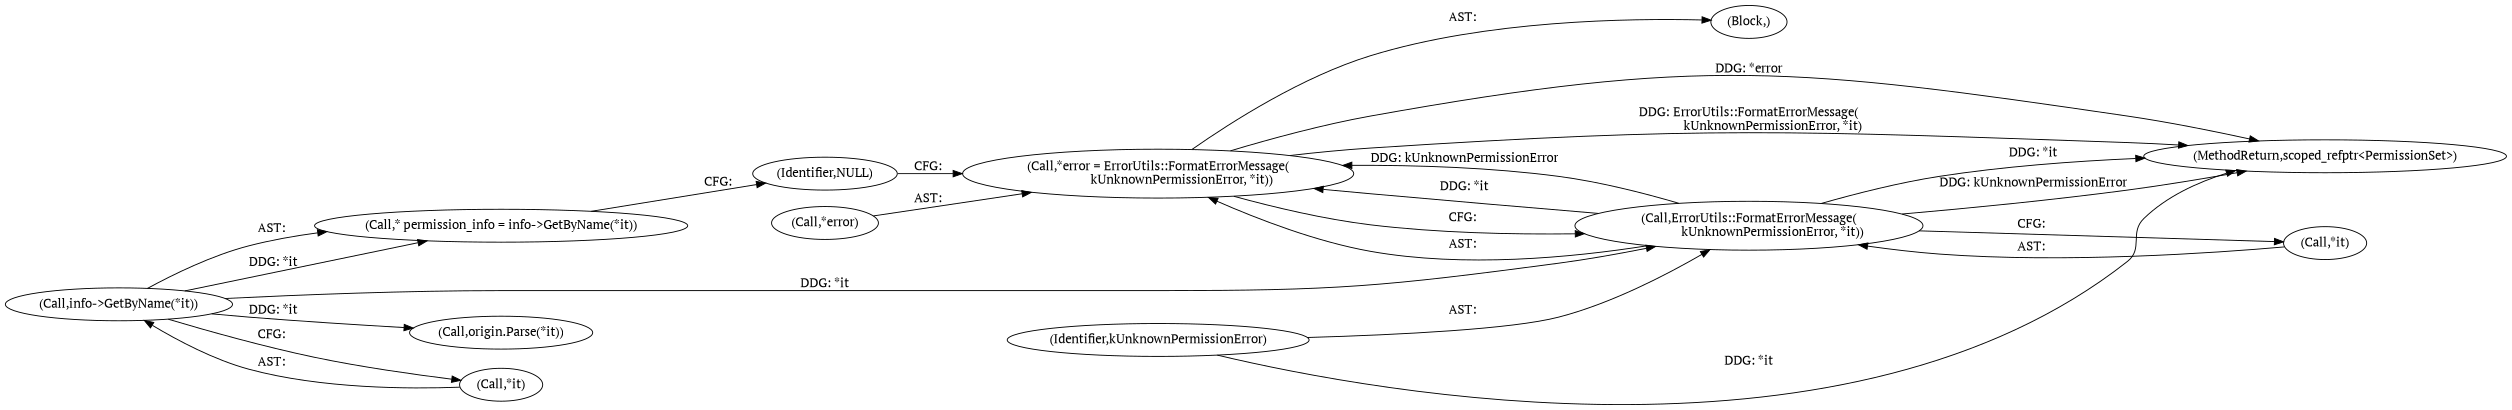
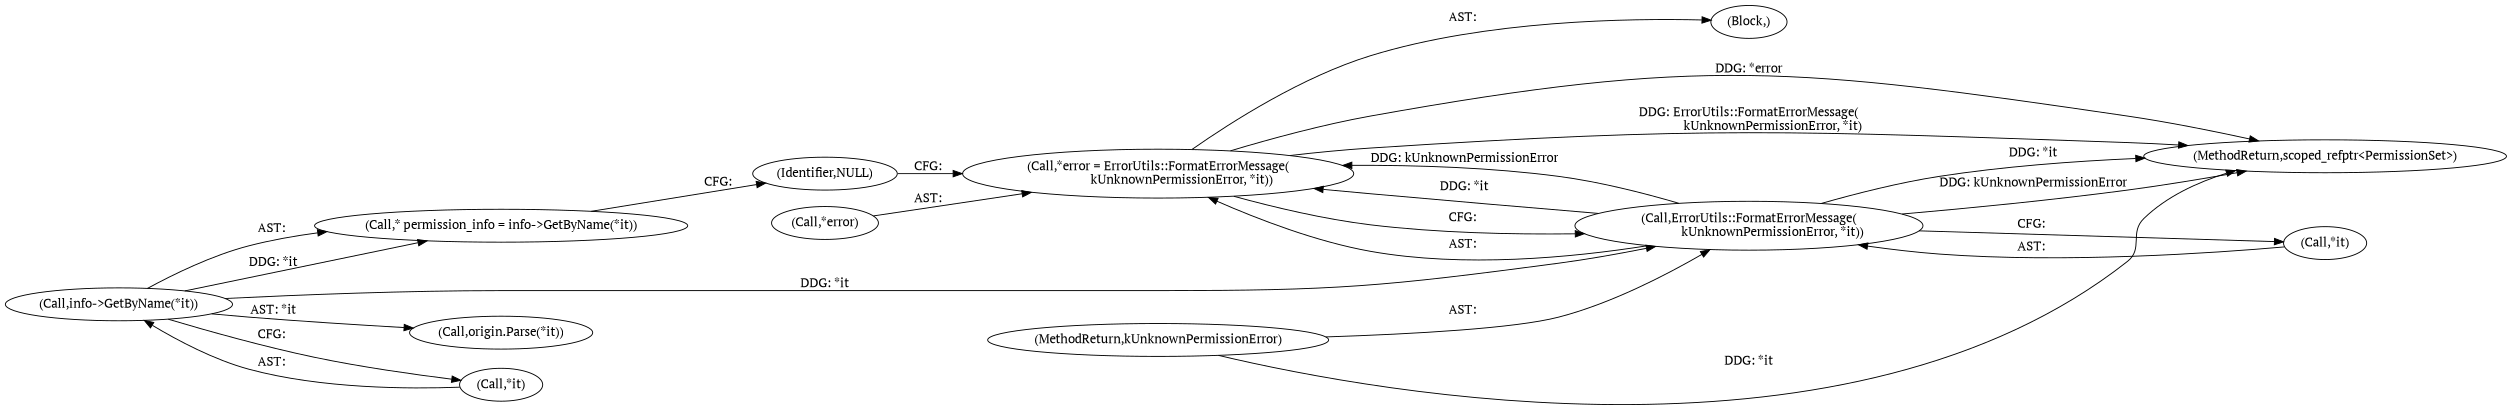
edge "(Call,info->GetByName(*it))" -> "(Call,origin.Parse(*it))": label "DDG: *it" -> "AST: *it"
node "(Identifier,kUnknownPermissionError)": label "(Identifier,kUnknownPermissionError)" -> "(MethodReturn,kUnknownPermissionError)"
